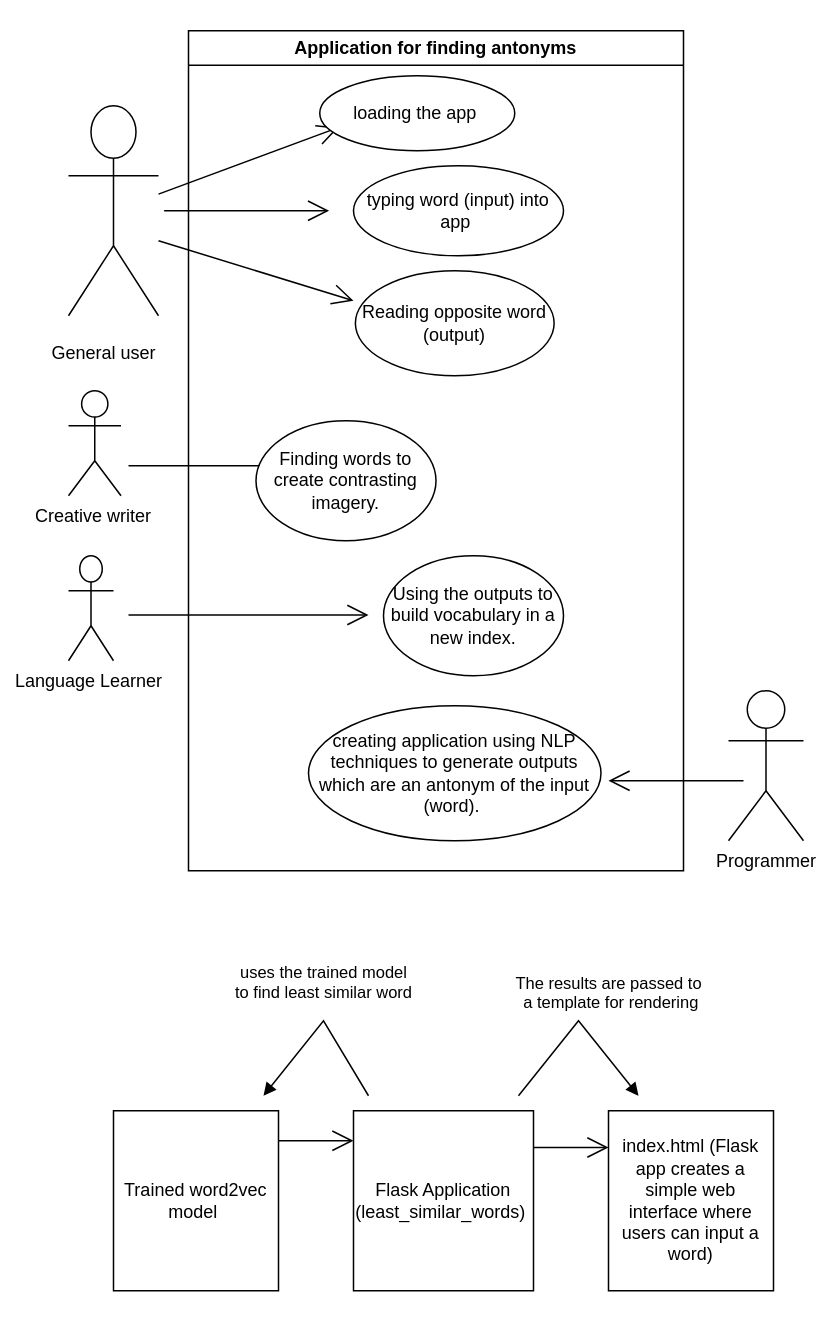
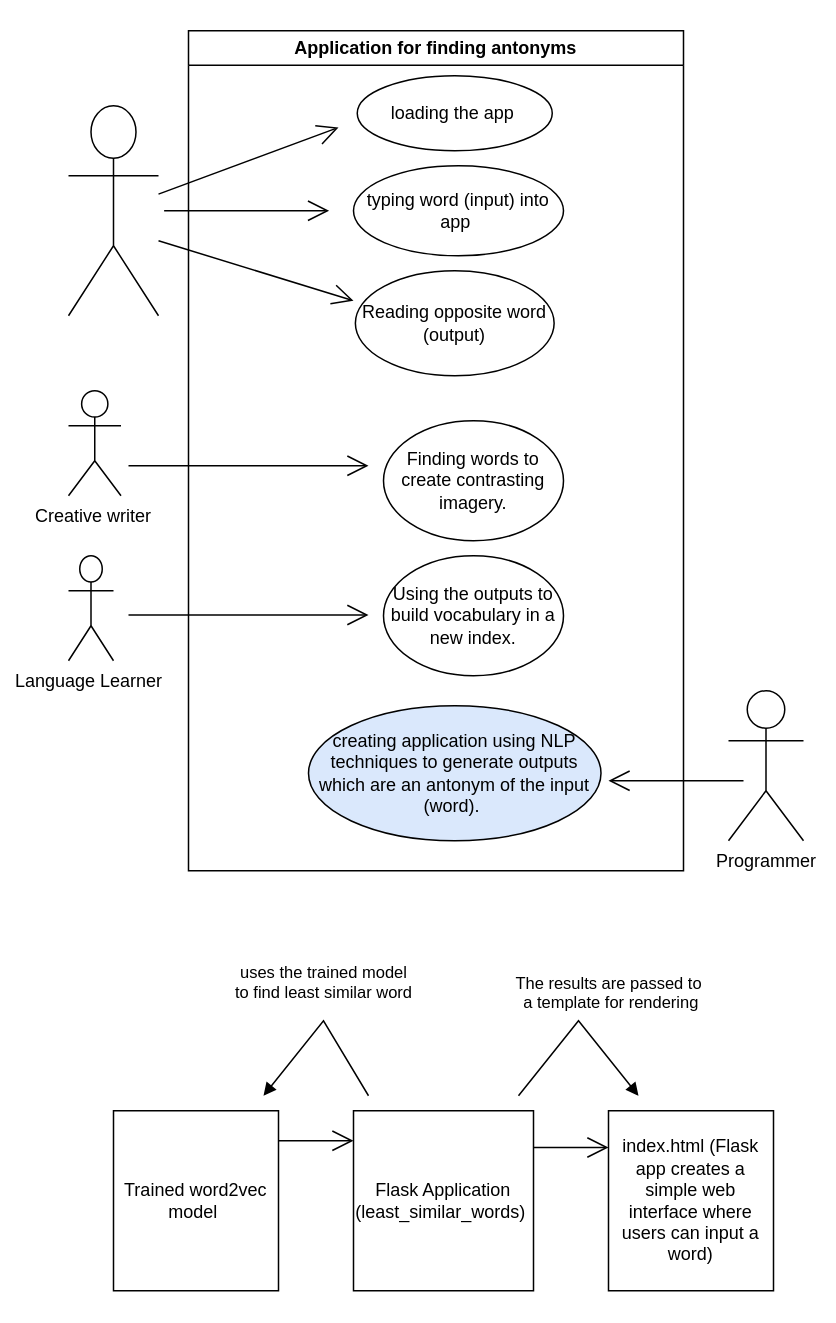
node "loading the app": moved (417, 113) -> (455, 113)
node "General user": removed
node "Finding words to create contrasting imagery.": moved (346, 481) -> (473, 481)
node "creating application using NLP techniques to generate outputs which are an antonym of the input (word).": fillcolor #ffffff -> #dae8fc
